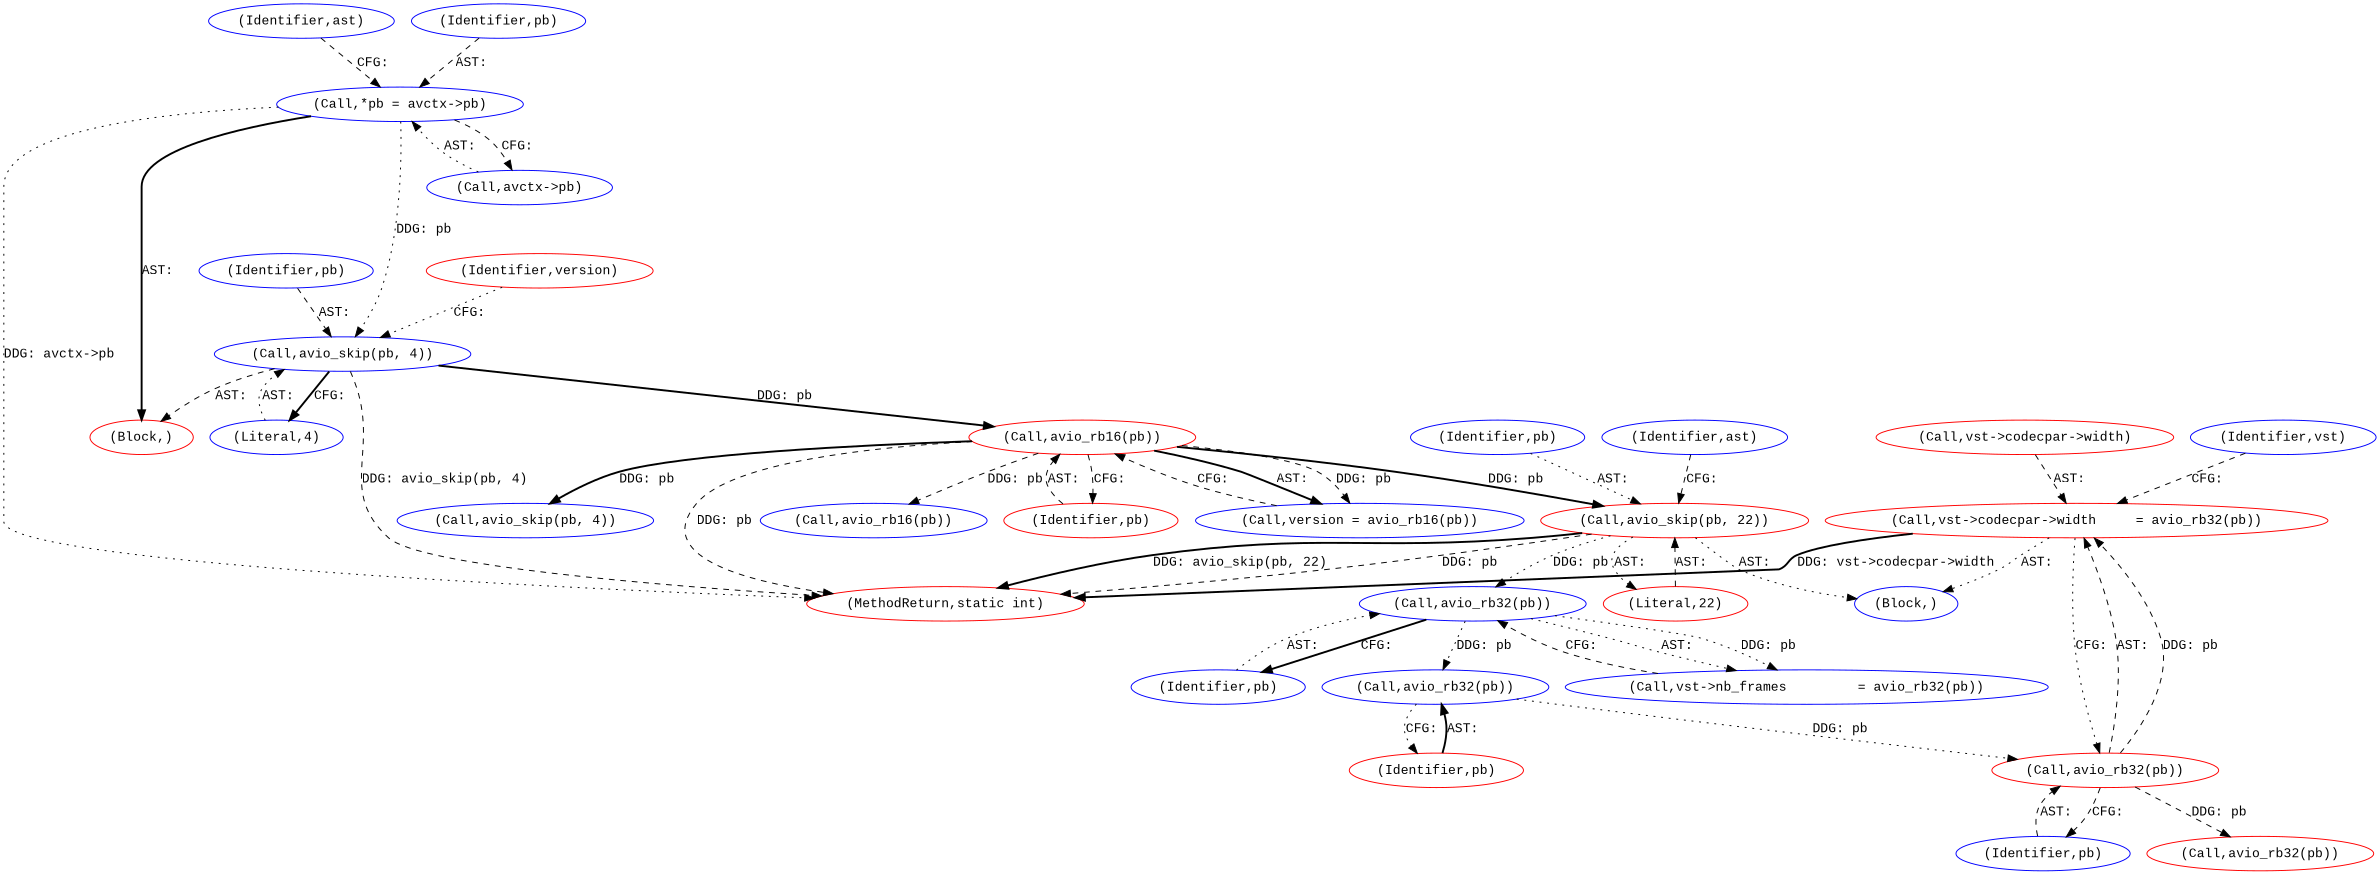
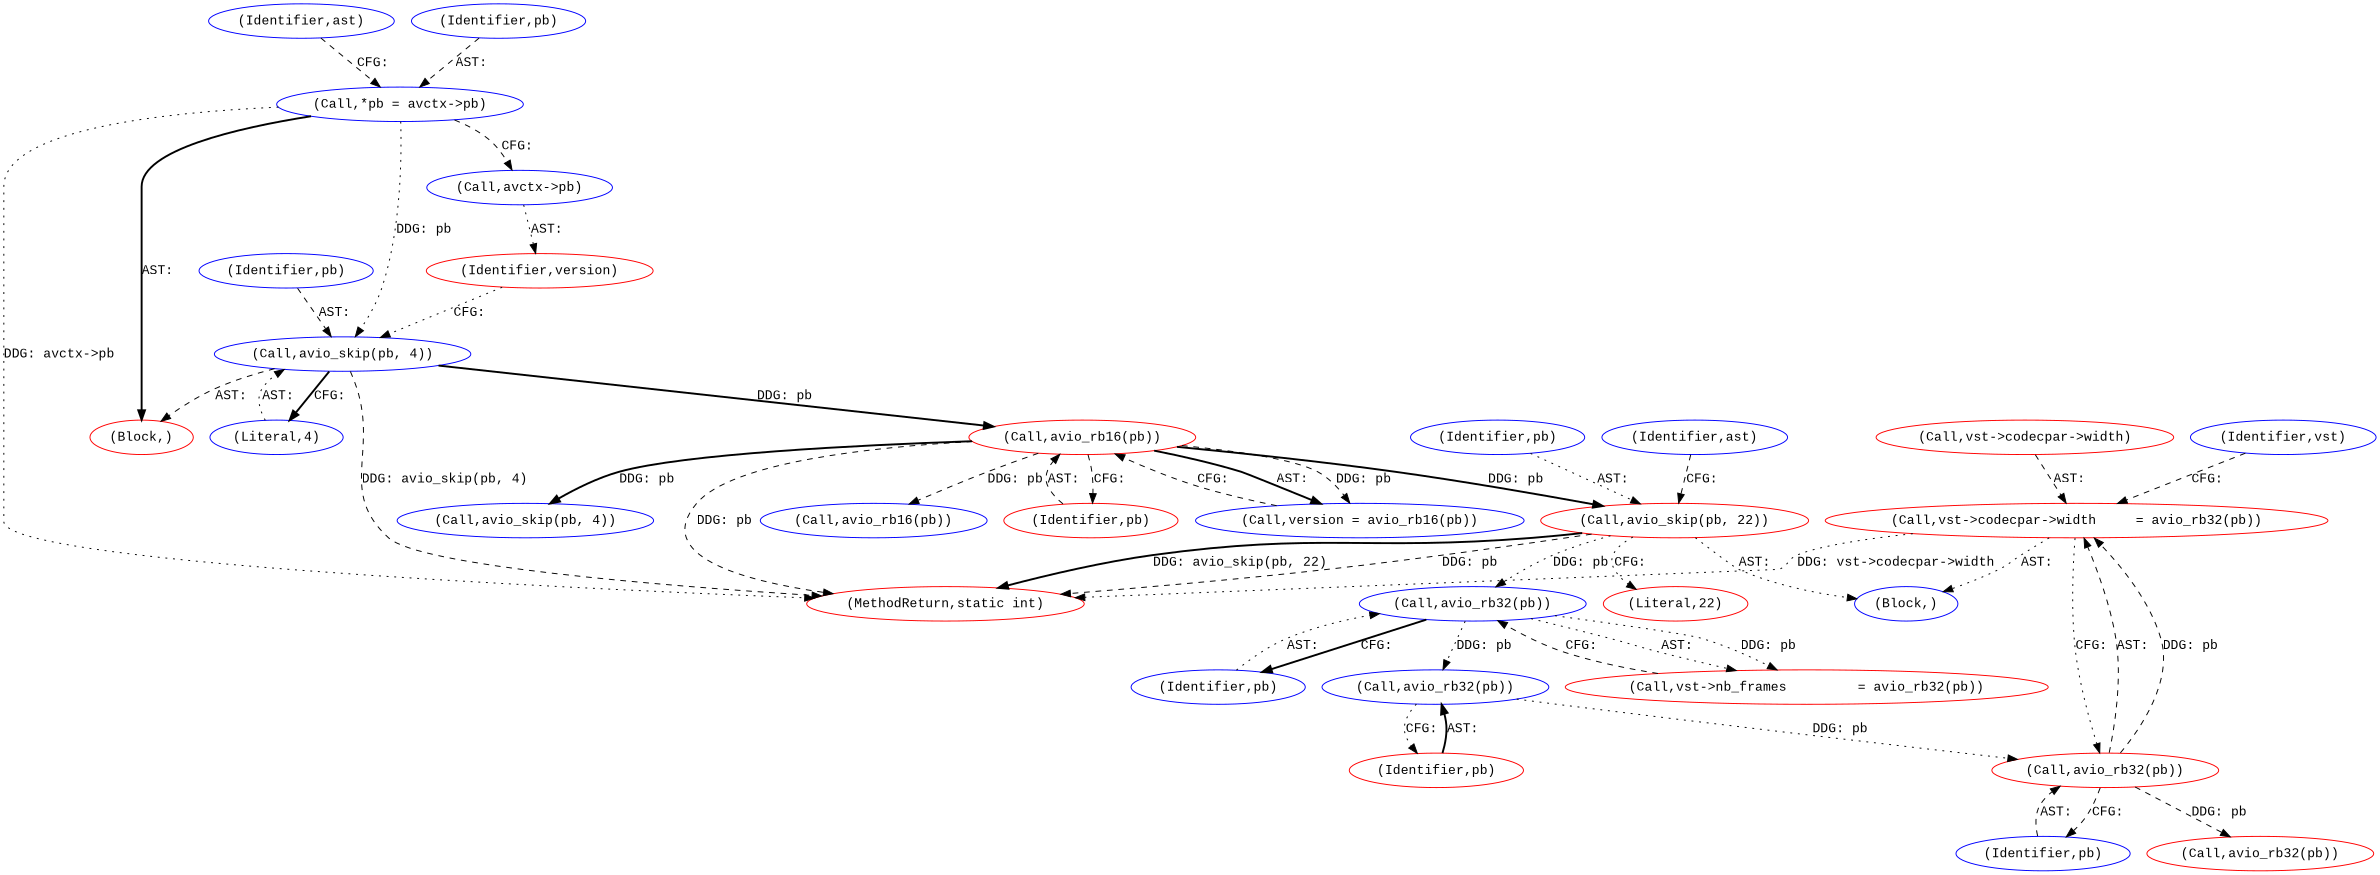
edge "(Call,avctx->pb)" -> "(Call,*pb = avctx->pb)": now "(Call,avctx->pb)" -> "(Identifier,version)"
edge "(Call,avio_skip(pb, 22))" -> "(Literal,22)": label "AST: " -> "CFG: "
edge "(Literal,22)" -> "(Call,avio_skip(pb, 22))": removed, label "AST:"
edge "(Call,vst->codecpar->width     = avio_rb32(pb))" -> "(MethodReturn,static int)": style bold -> dotted
node "(Call,vst->nb_frames         = avio_rb32(pb))": color blue -> red
